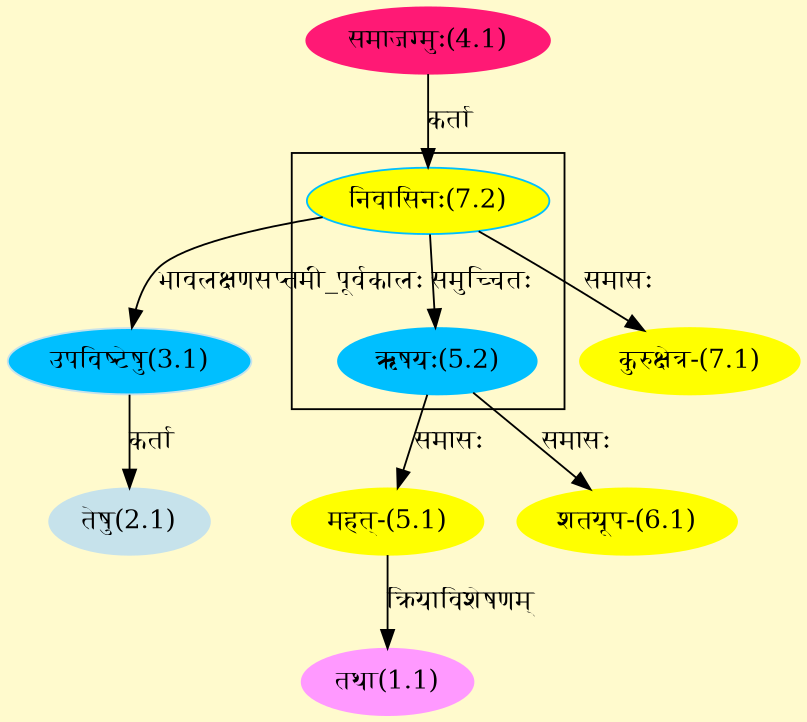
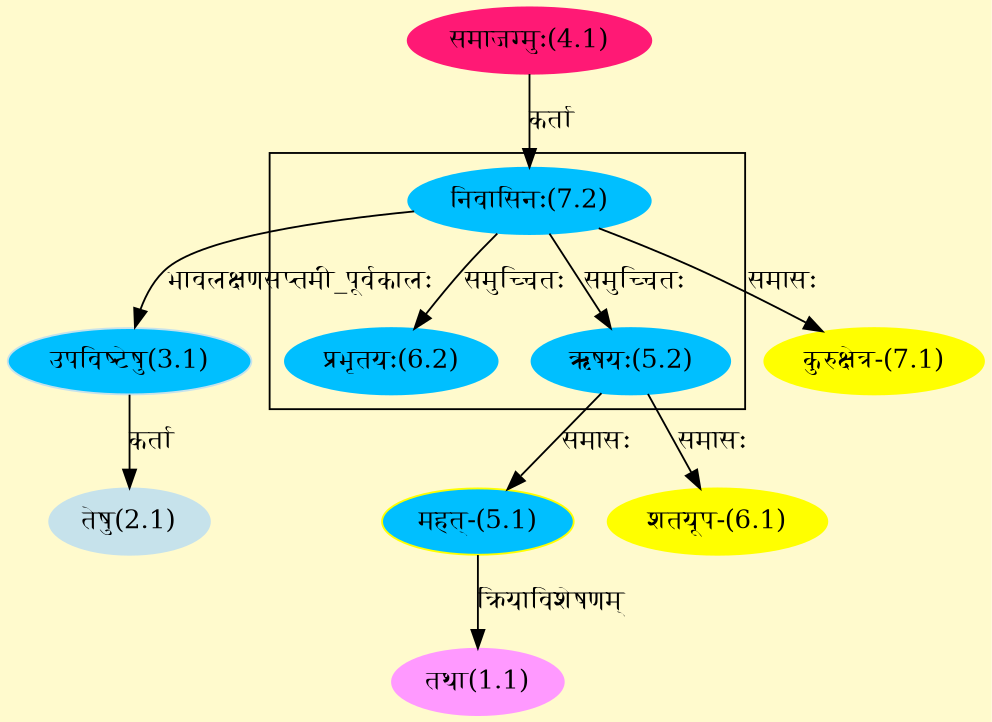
node "निवासिनः(7.2)": fillcolor #ffff00 -> #00bfff
node "प्रभृतयः(6.2)": added
node "महत्-(5.1)": fillcolor #ffff00 -> #00bfff
